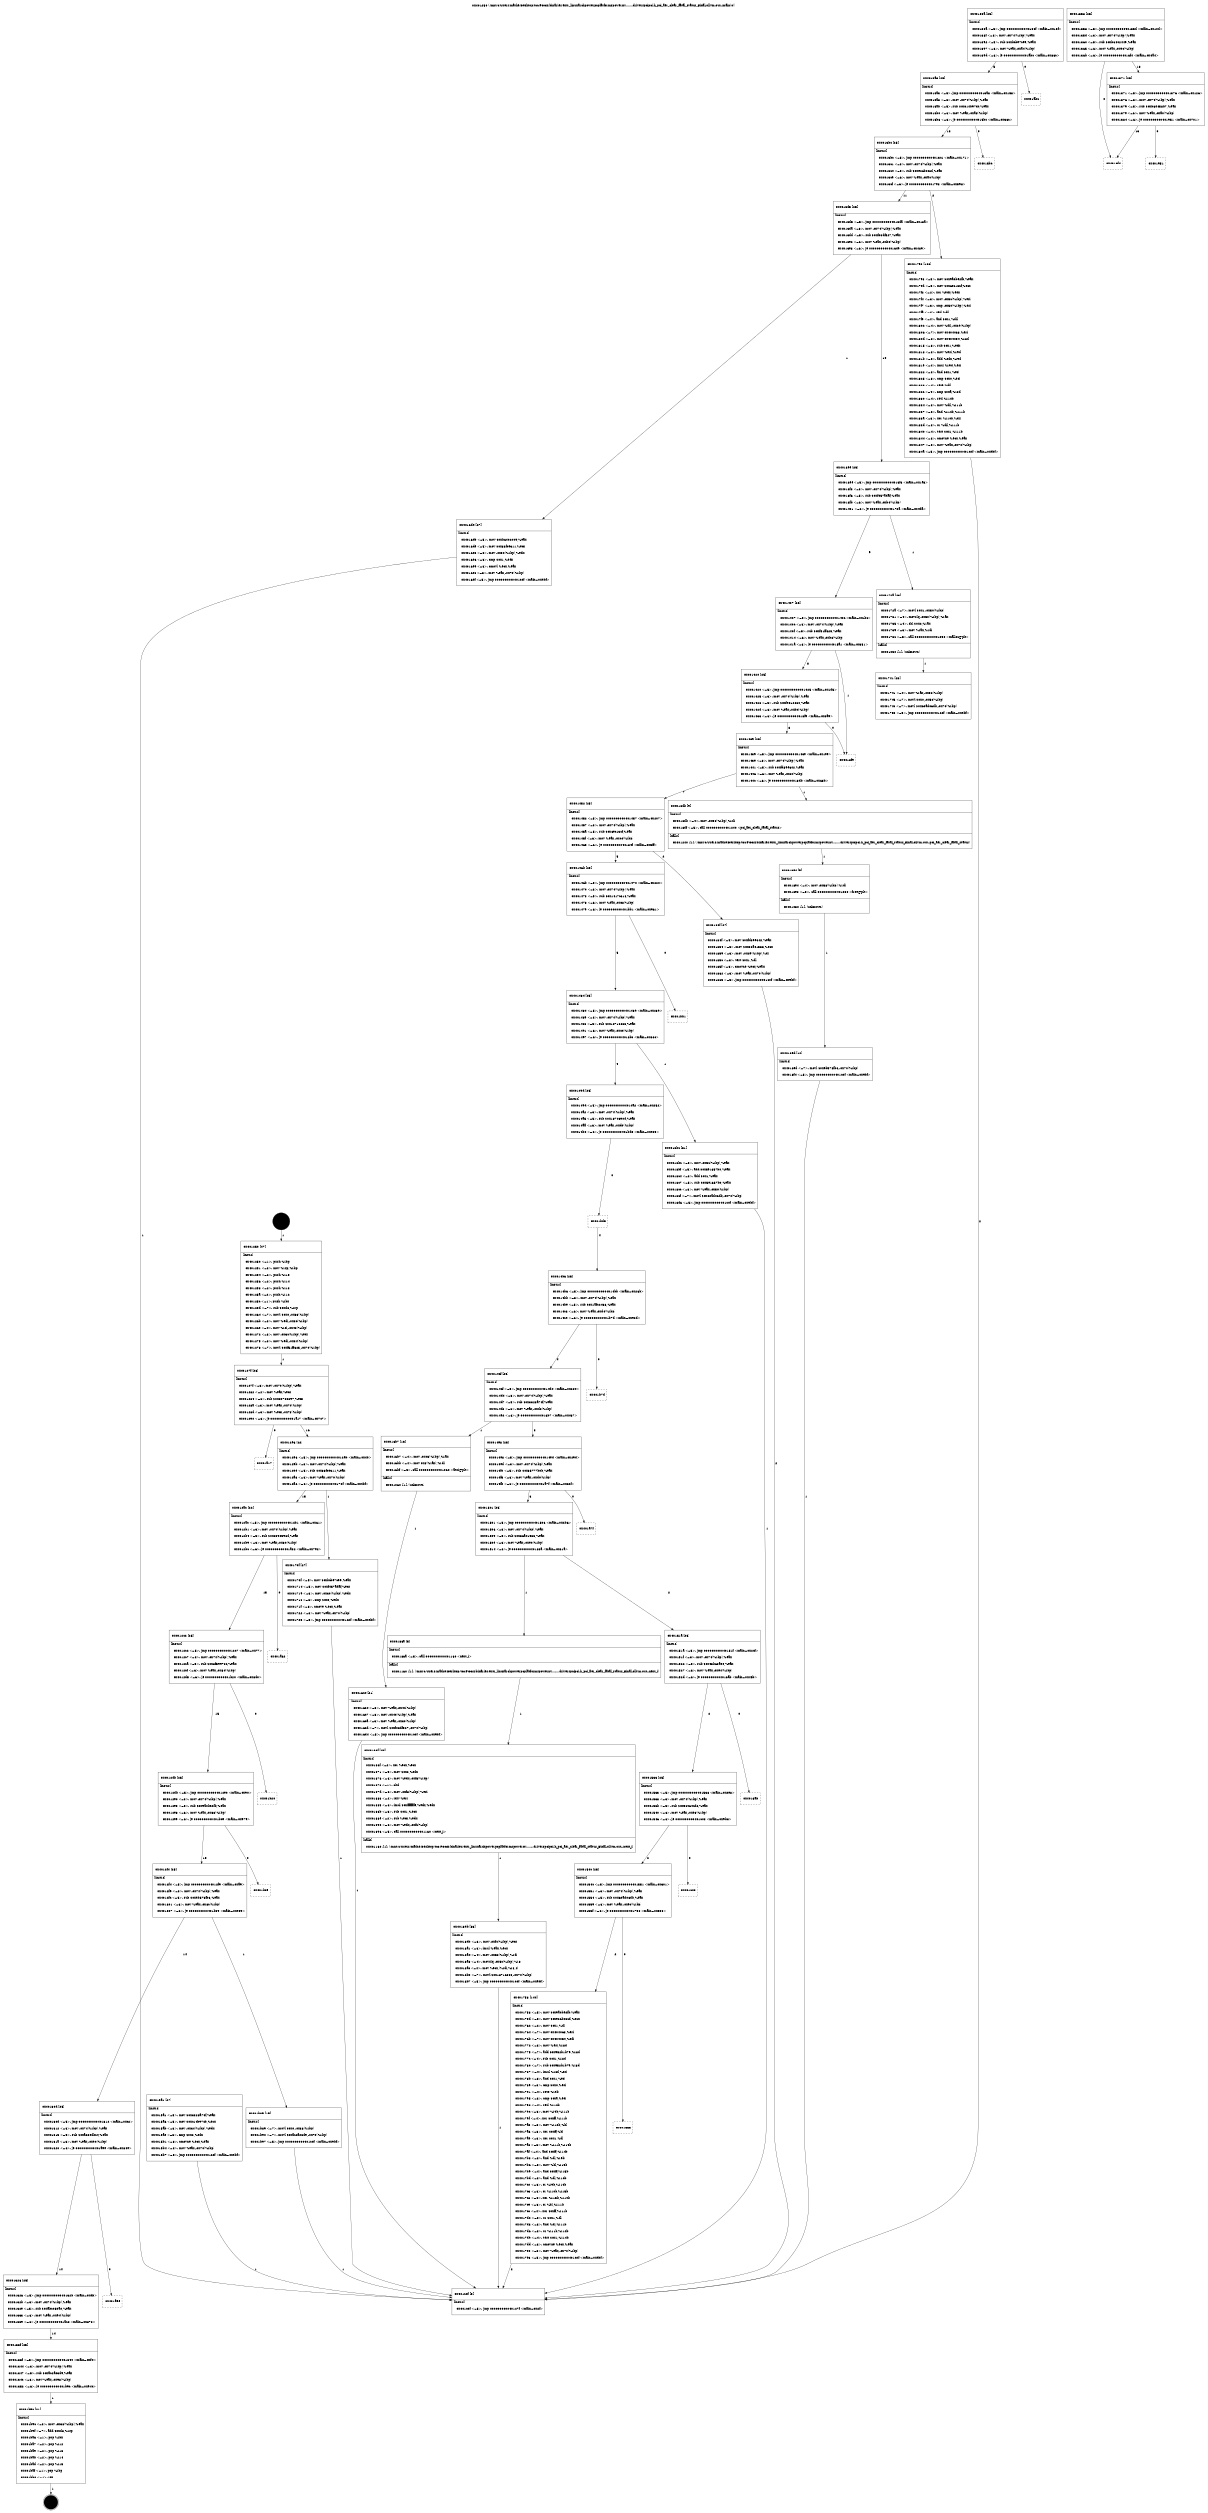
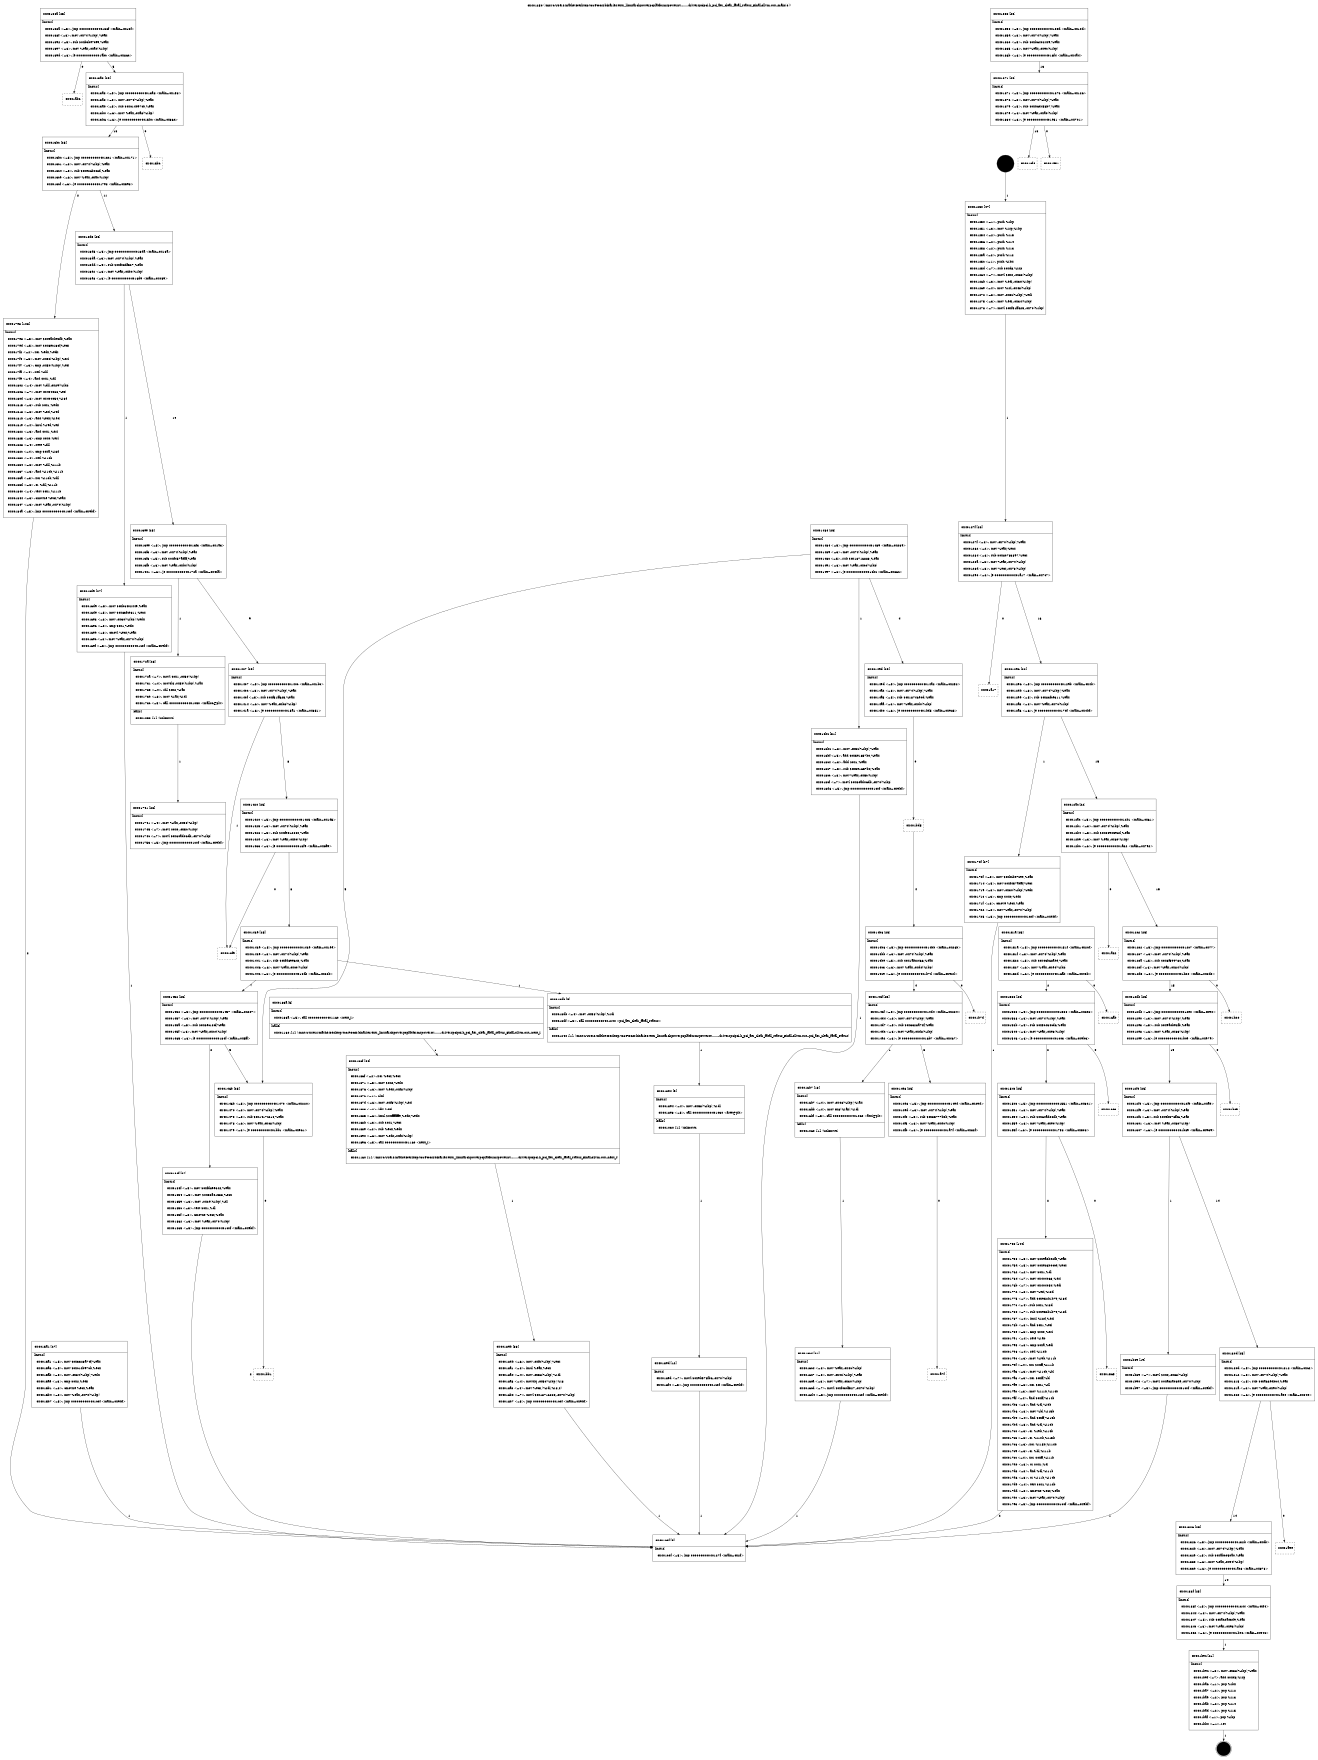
edge "0x401358 [25]" -> "0x4016f4": removed, label "0"
edge "0x40146b [25]" -> "0x401484 [25]": reversed
node "0x401501 [25]": removed
